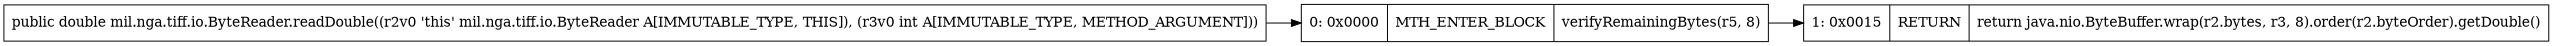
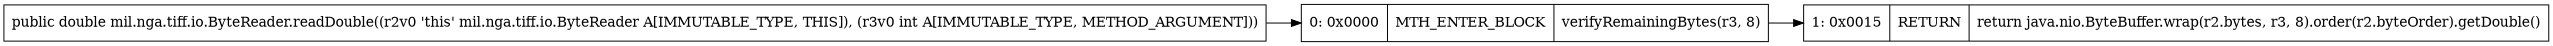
node "0: 0x0000": text "verifyRemainingBytes(r5, 8)" -> "verifyRemainingBytes(r3, 8)"
